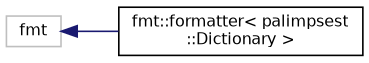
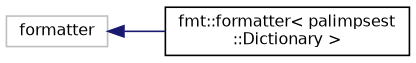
node "fmt": label "fmt" -> "formatter"
